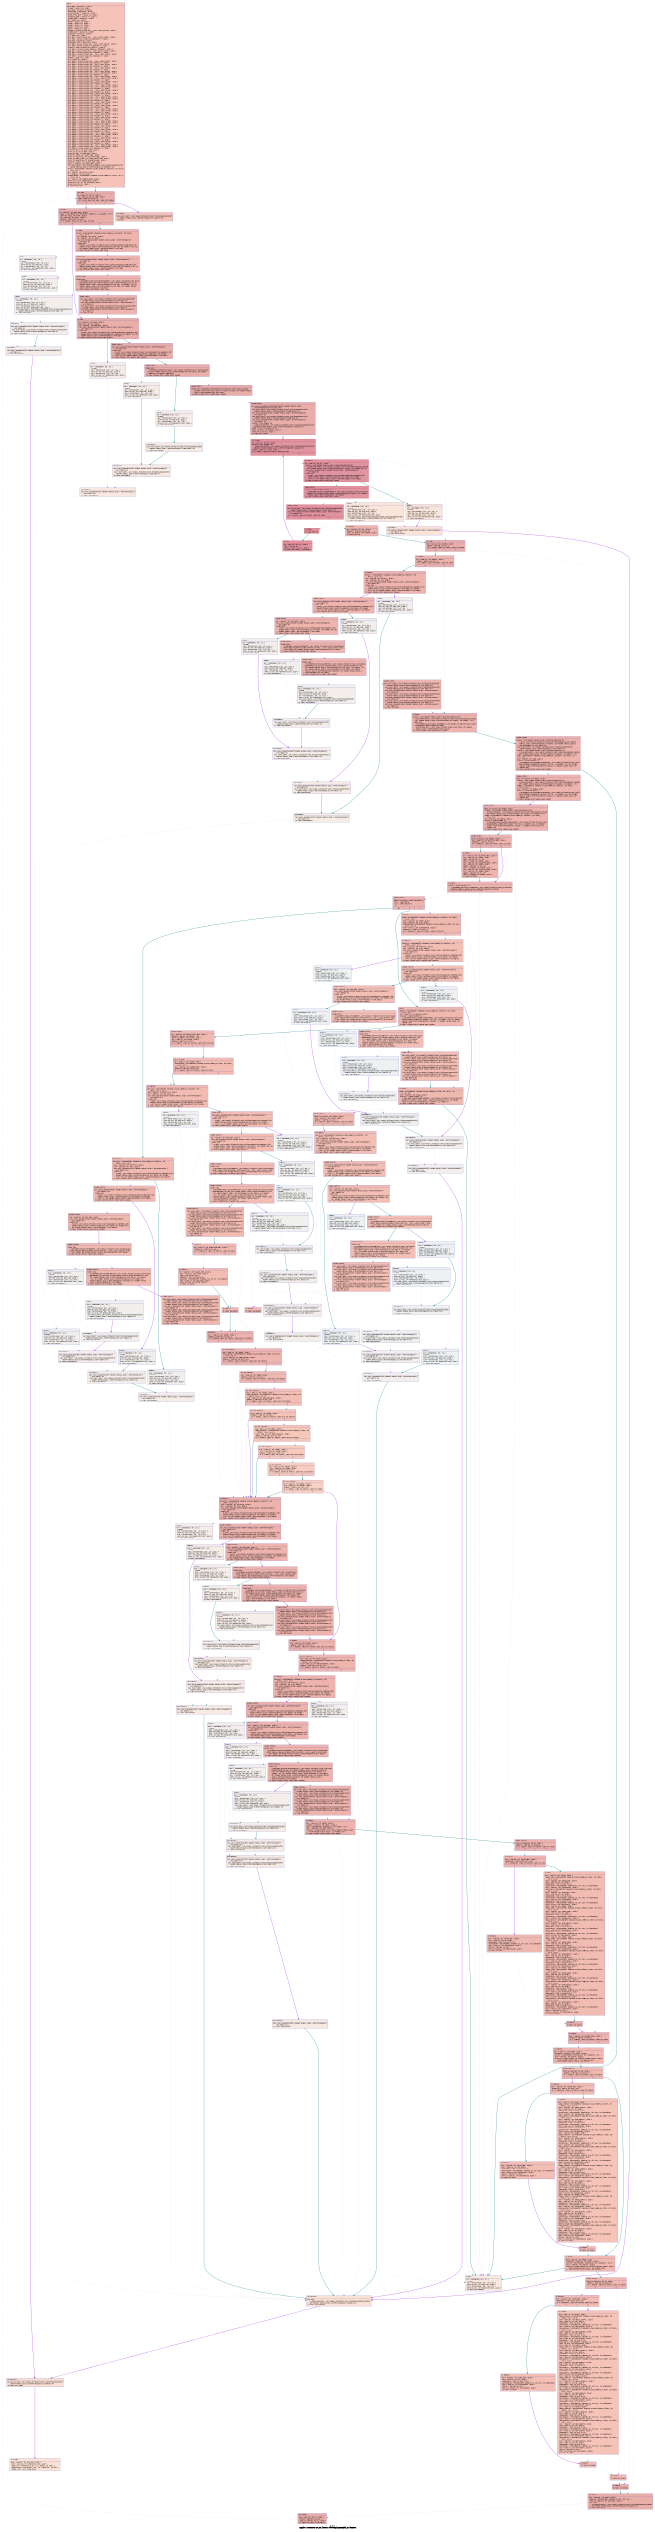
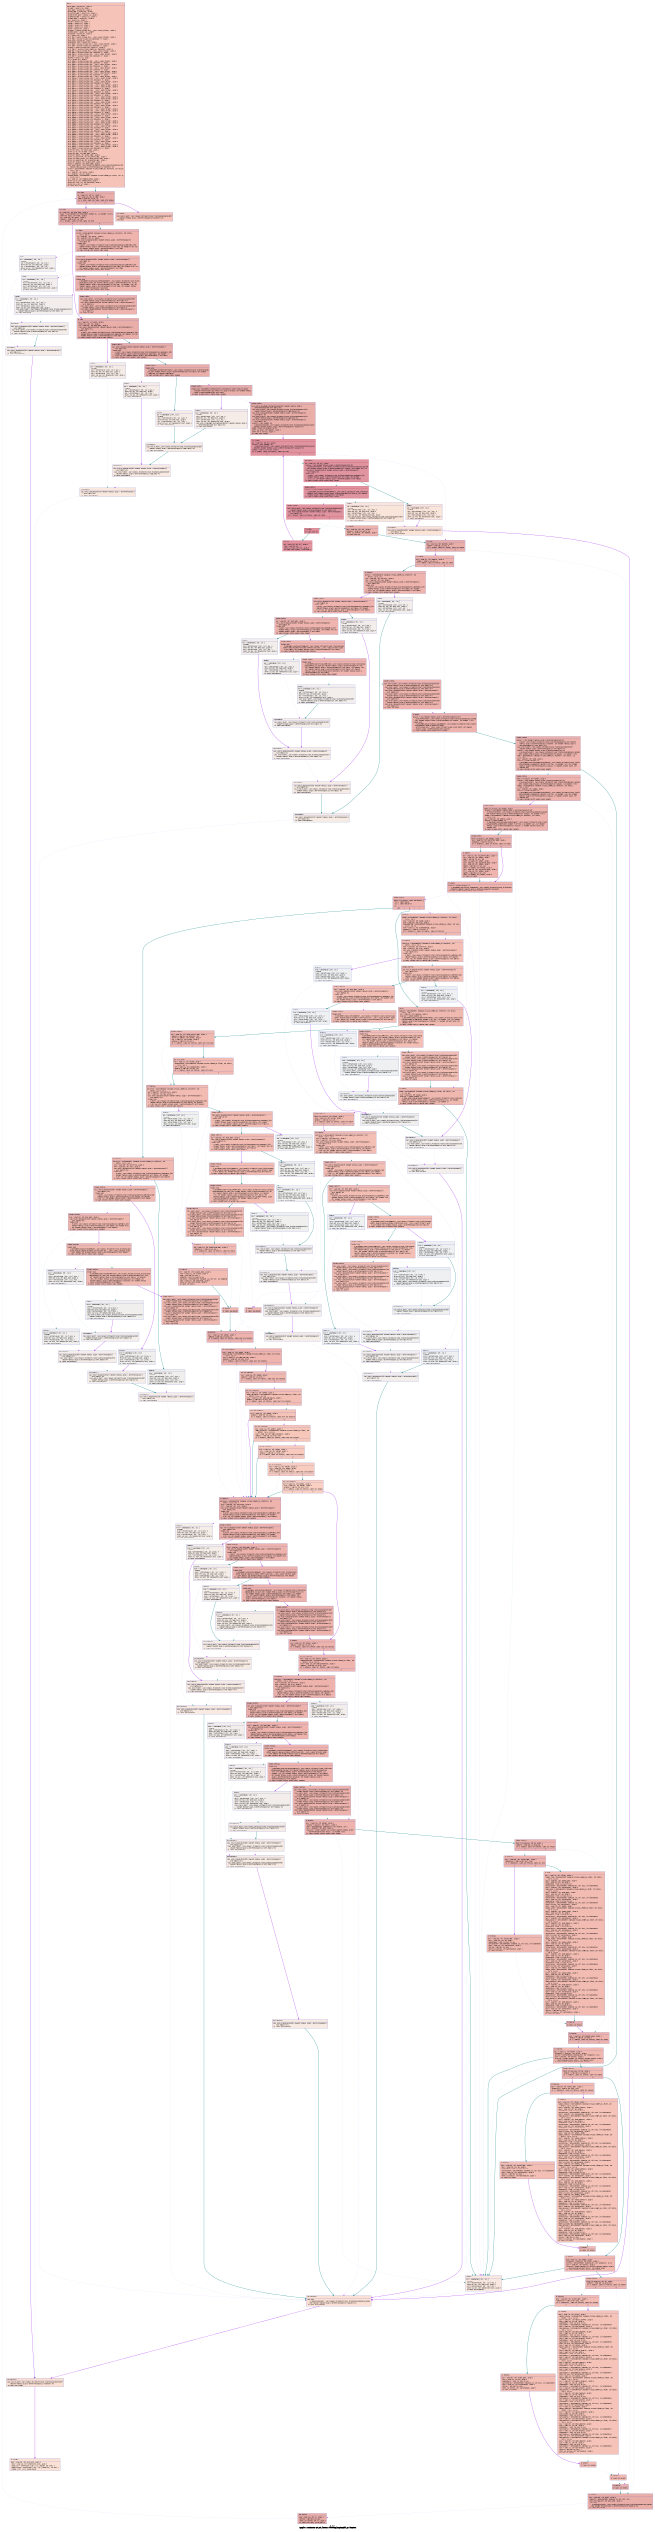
node "lpad22:": added
edge "if.then340:" -> "lpad79:": added
